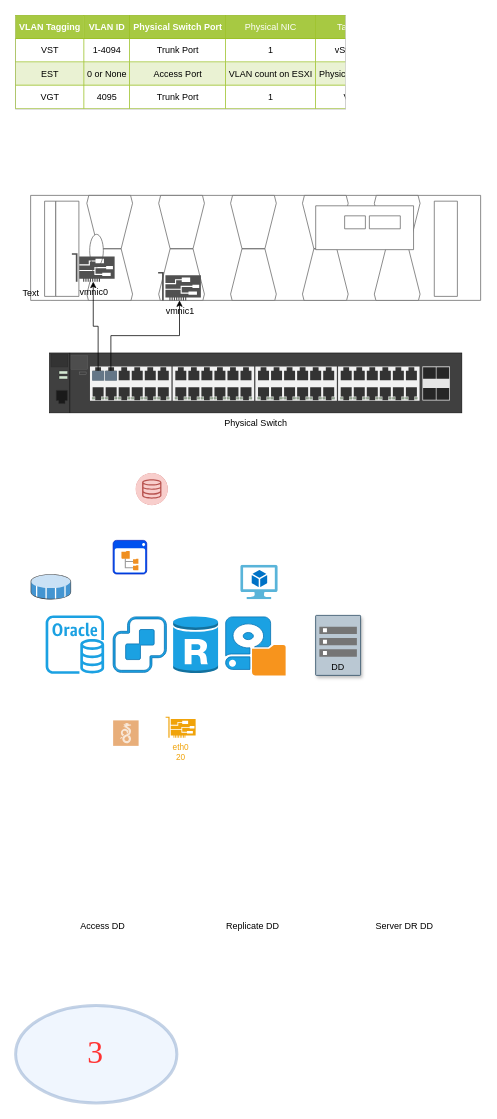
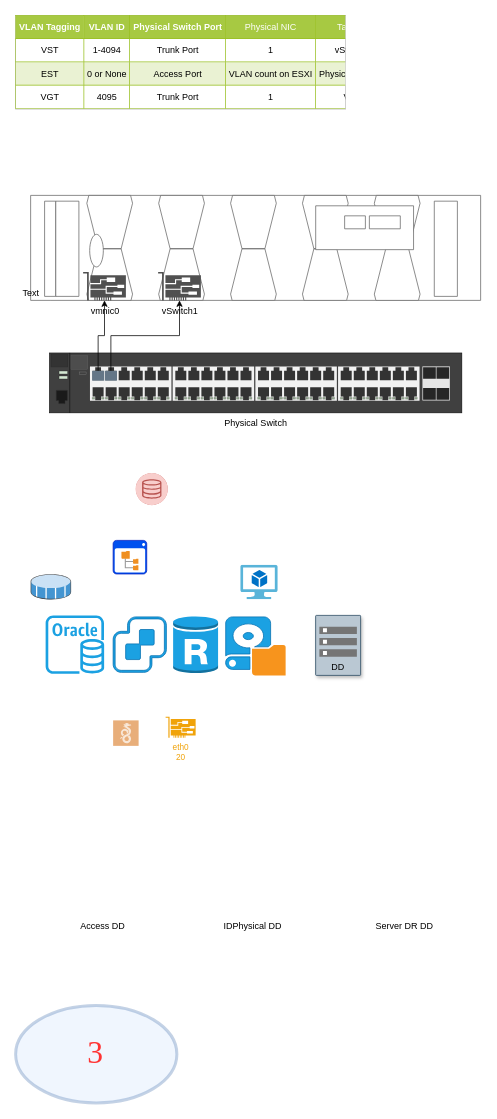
node "vmnic0": moved (93, 267) -> (104, 286)
node "vmnic1": label "vmnic1" -> "vSwitch1"
node "Replicate DD": label "Replicate DD" -> "IDPhysical DD"
